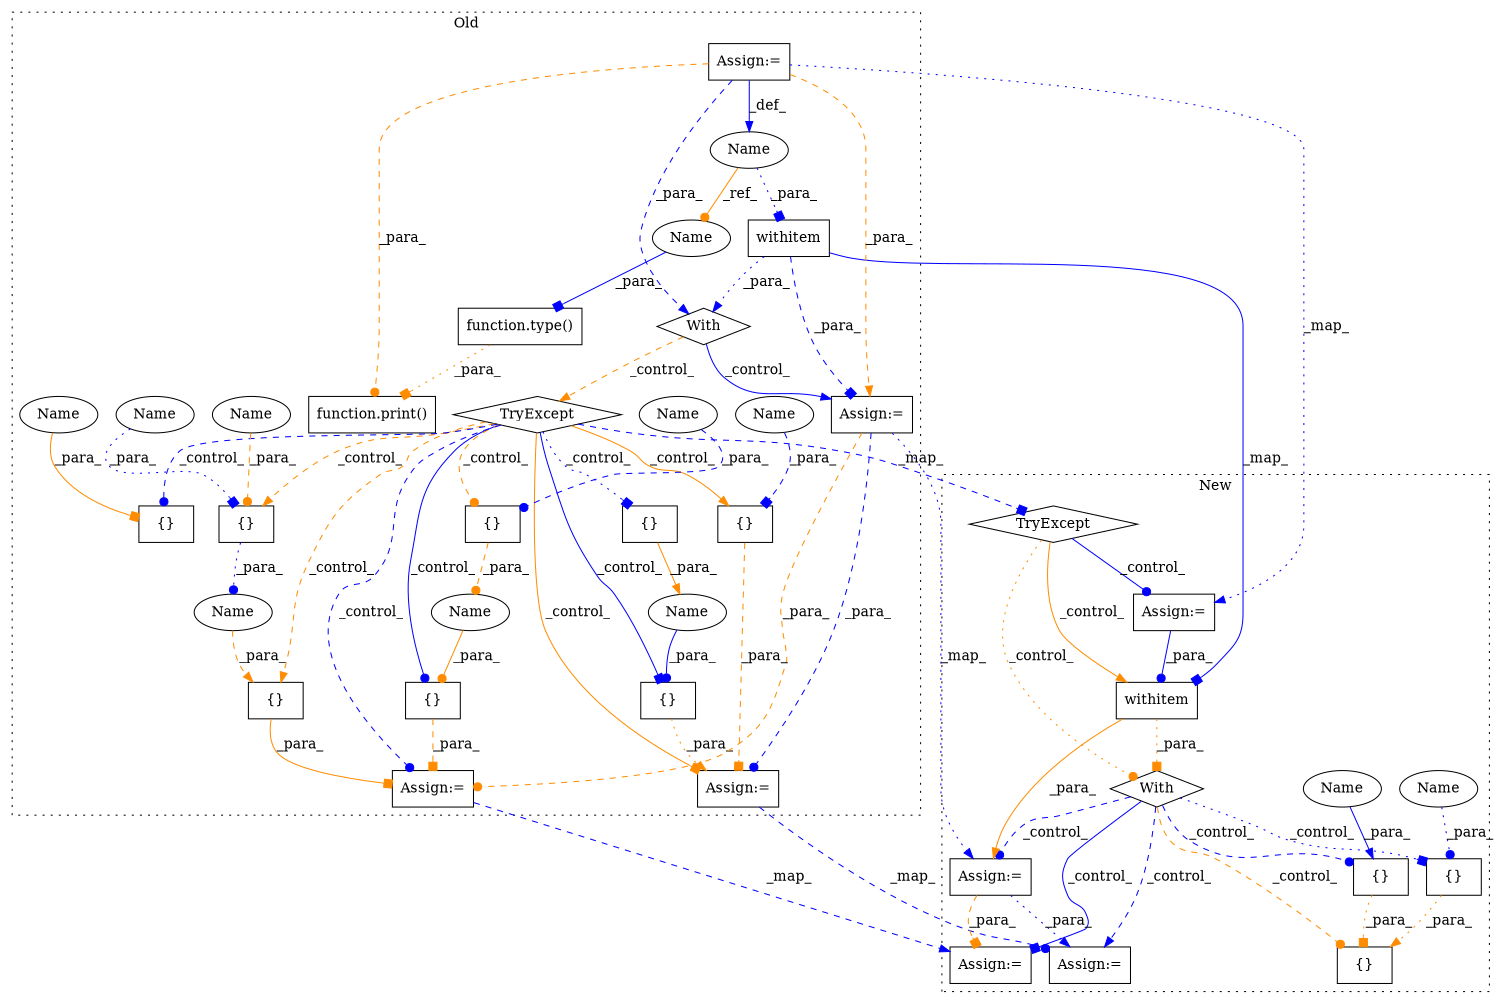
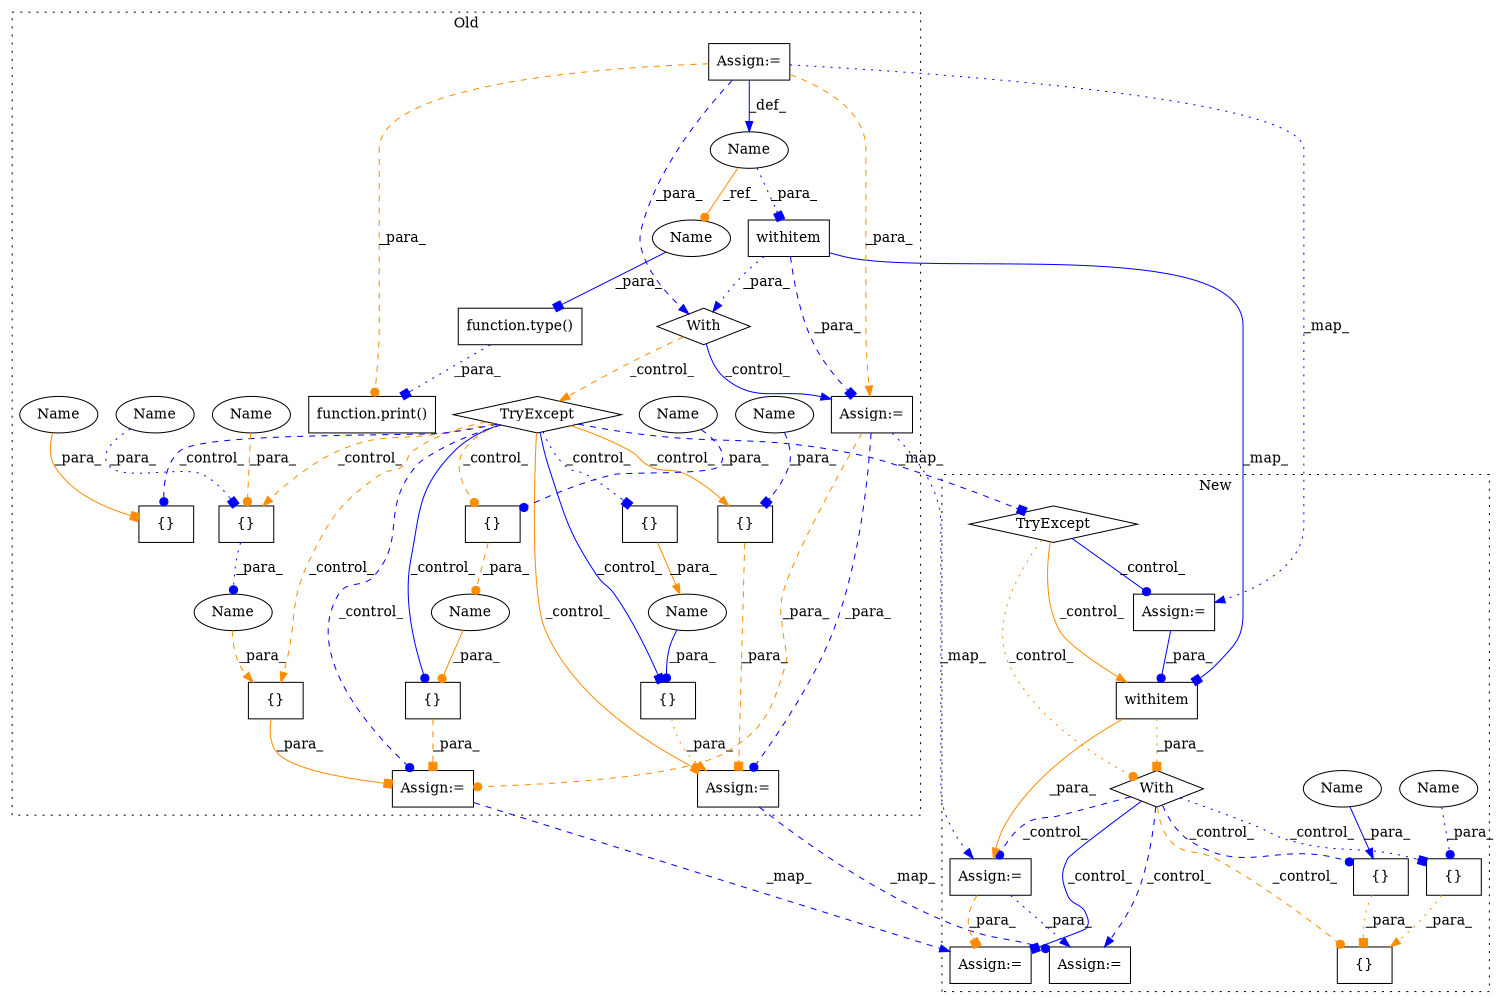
edge "function.type()" -> "function.print()": color darkorange -> blue
